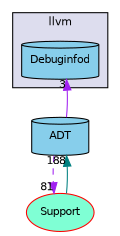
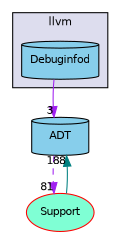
edge "ADT" -> "Debuginfod": reversed
